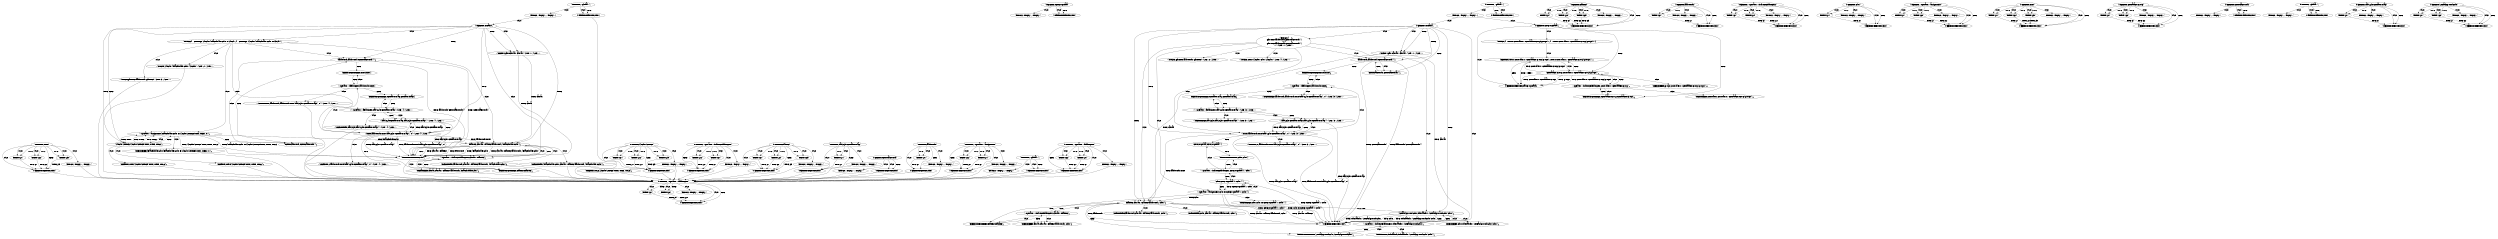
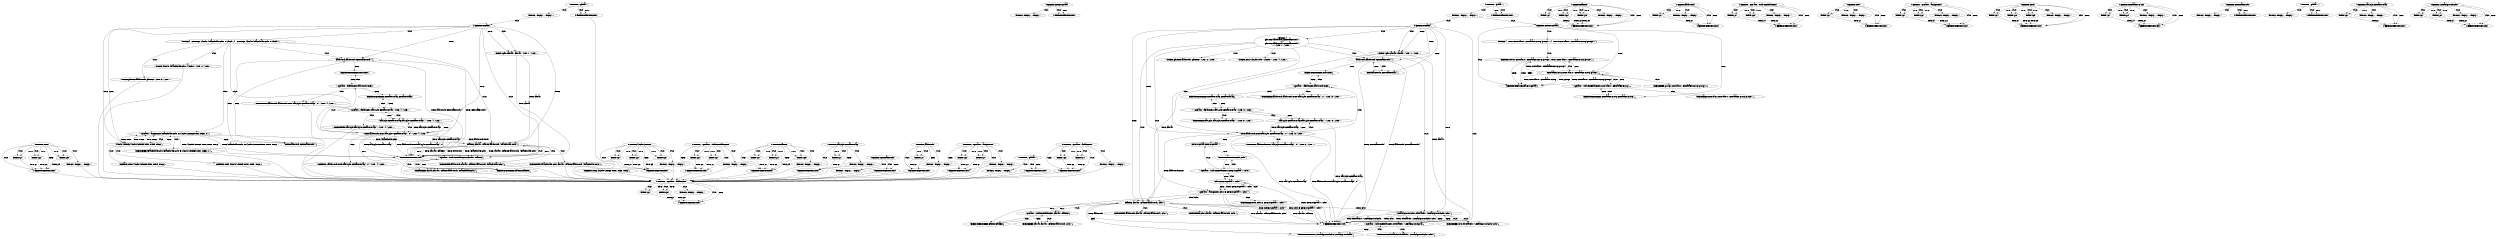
edge "(FillRect,canvas->FillRect(fill_bounds, color))" -> "(SetBackgroundColor,title_label_->SetBackgroundColor(color))": label "DDG: xBB" -> "DDG: color"
